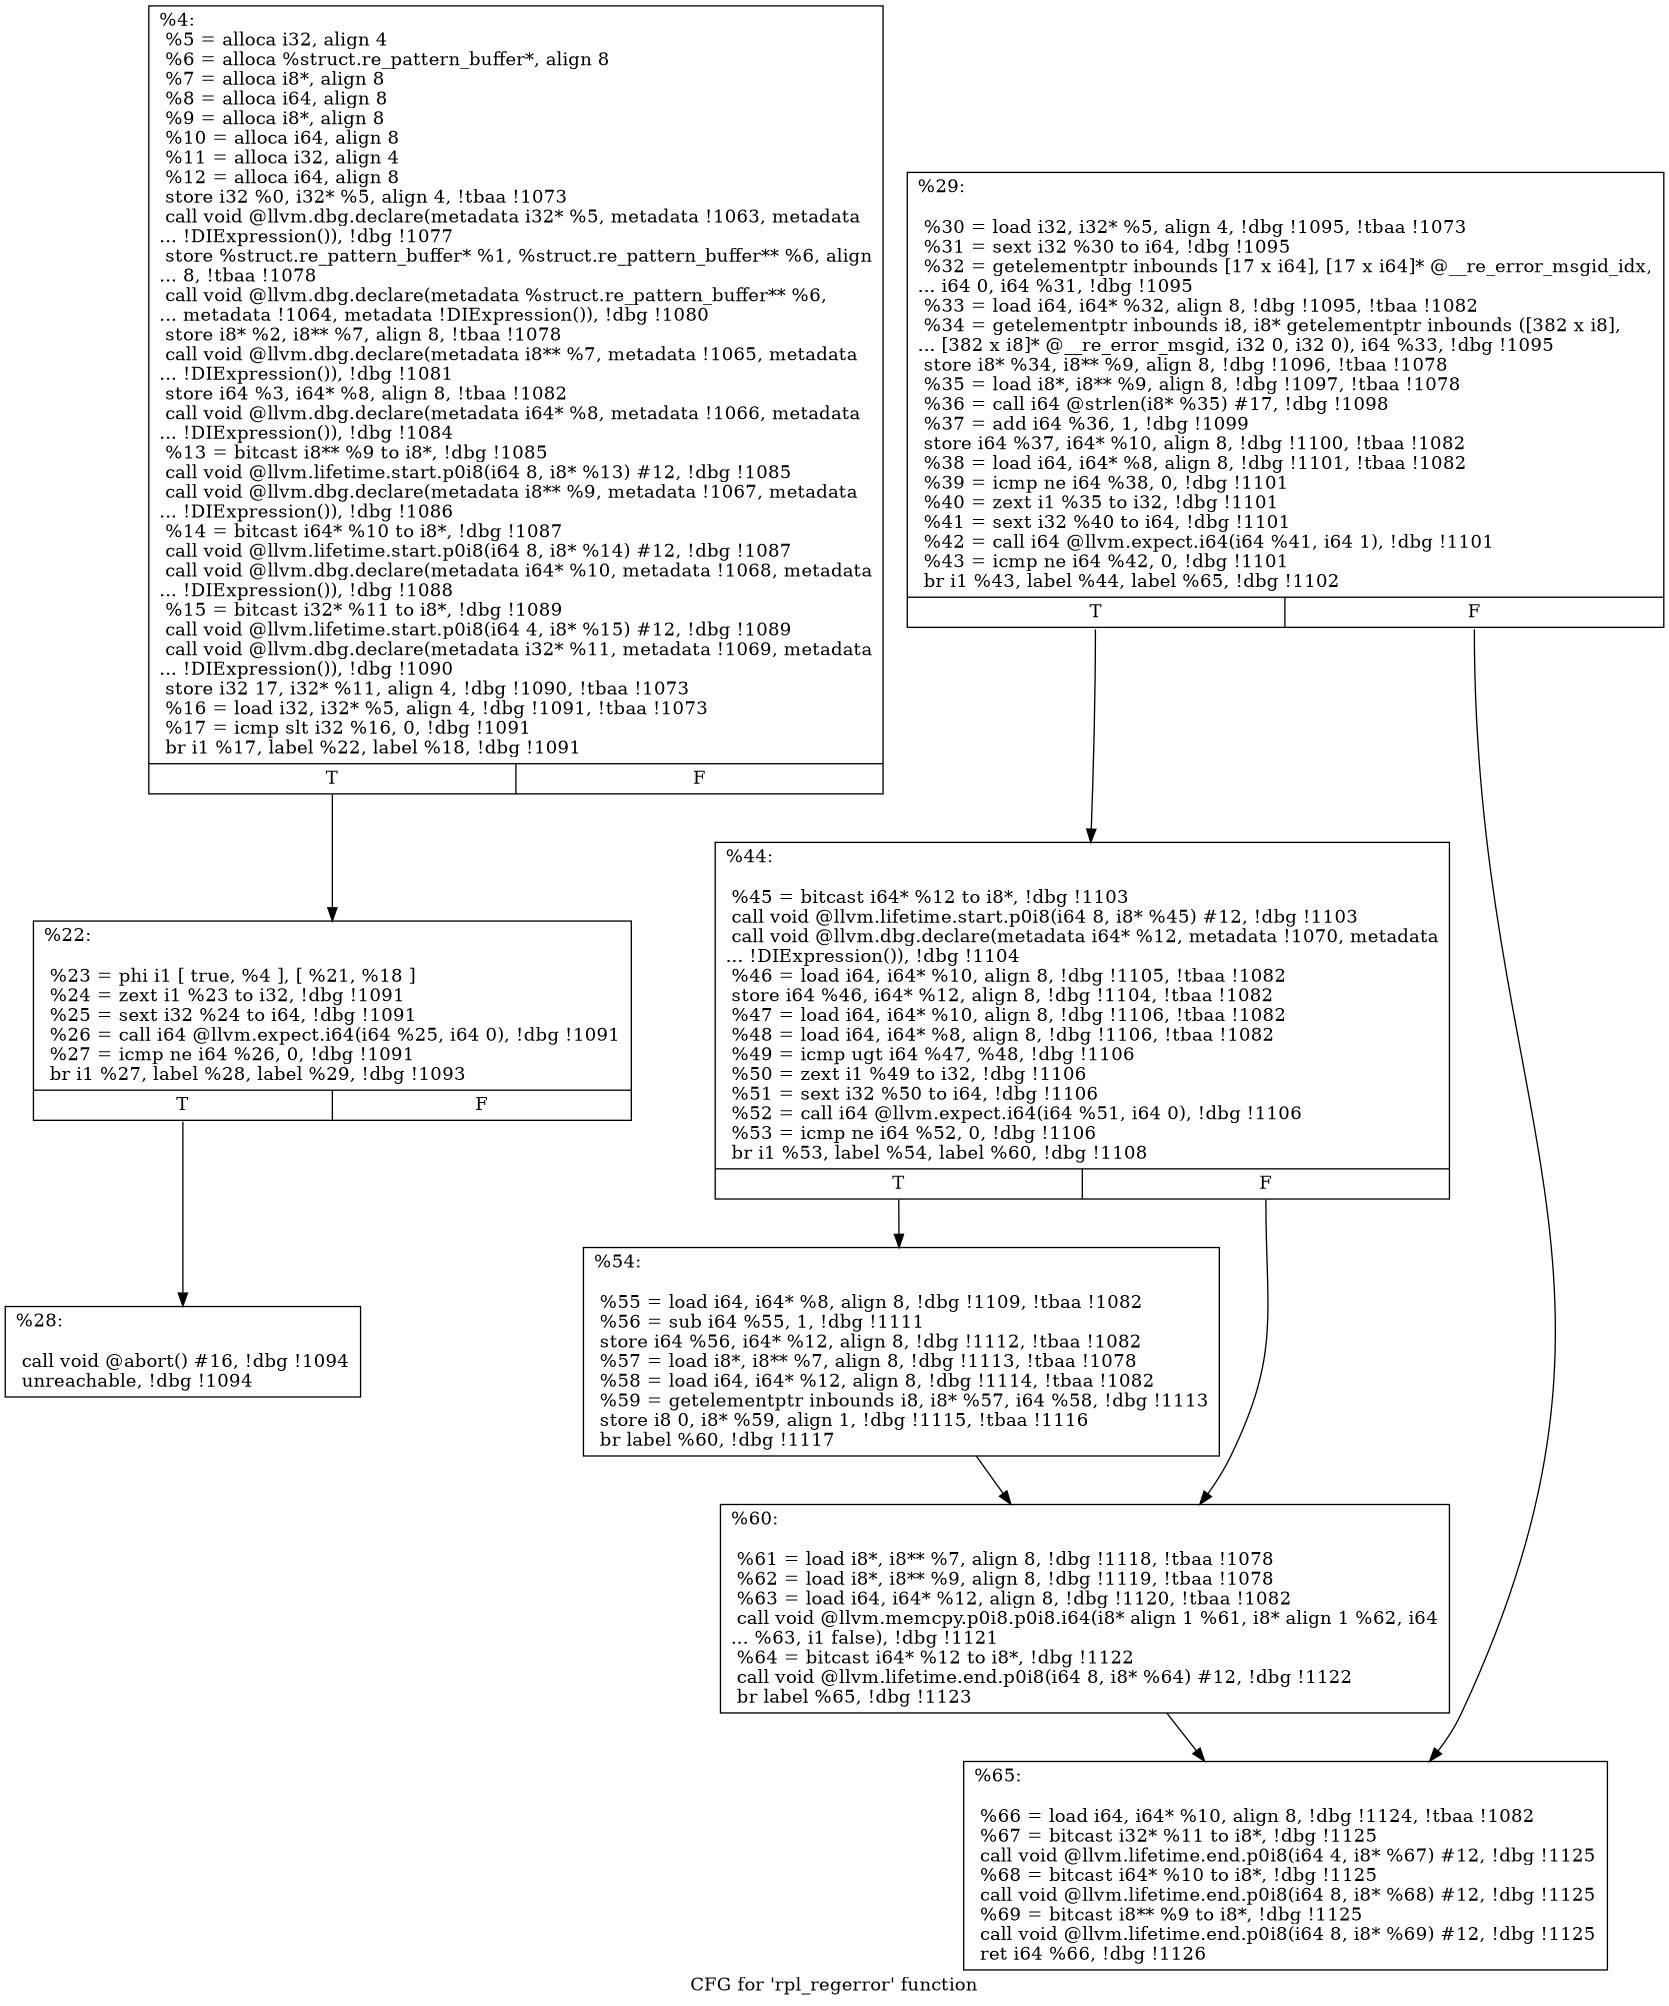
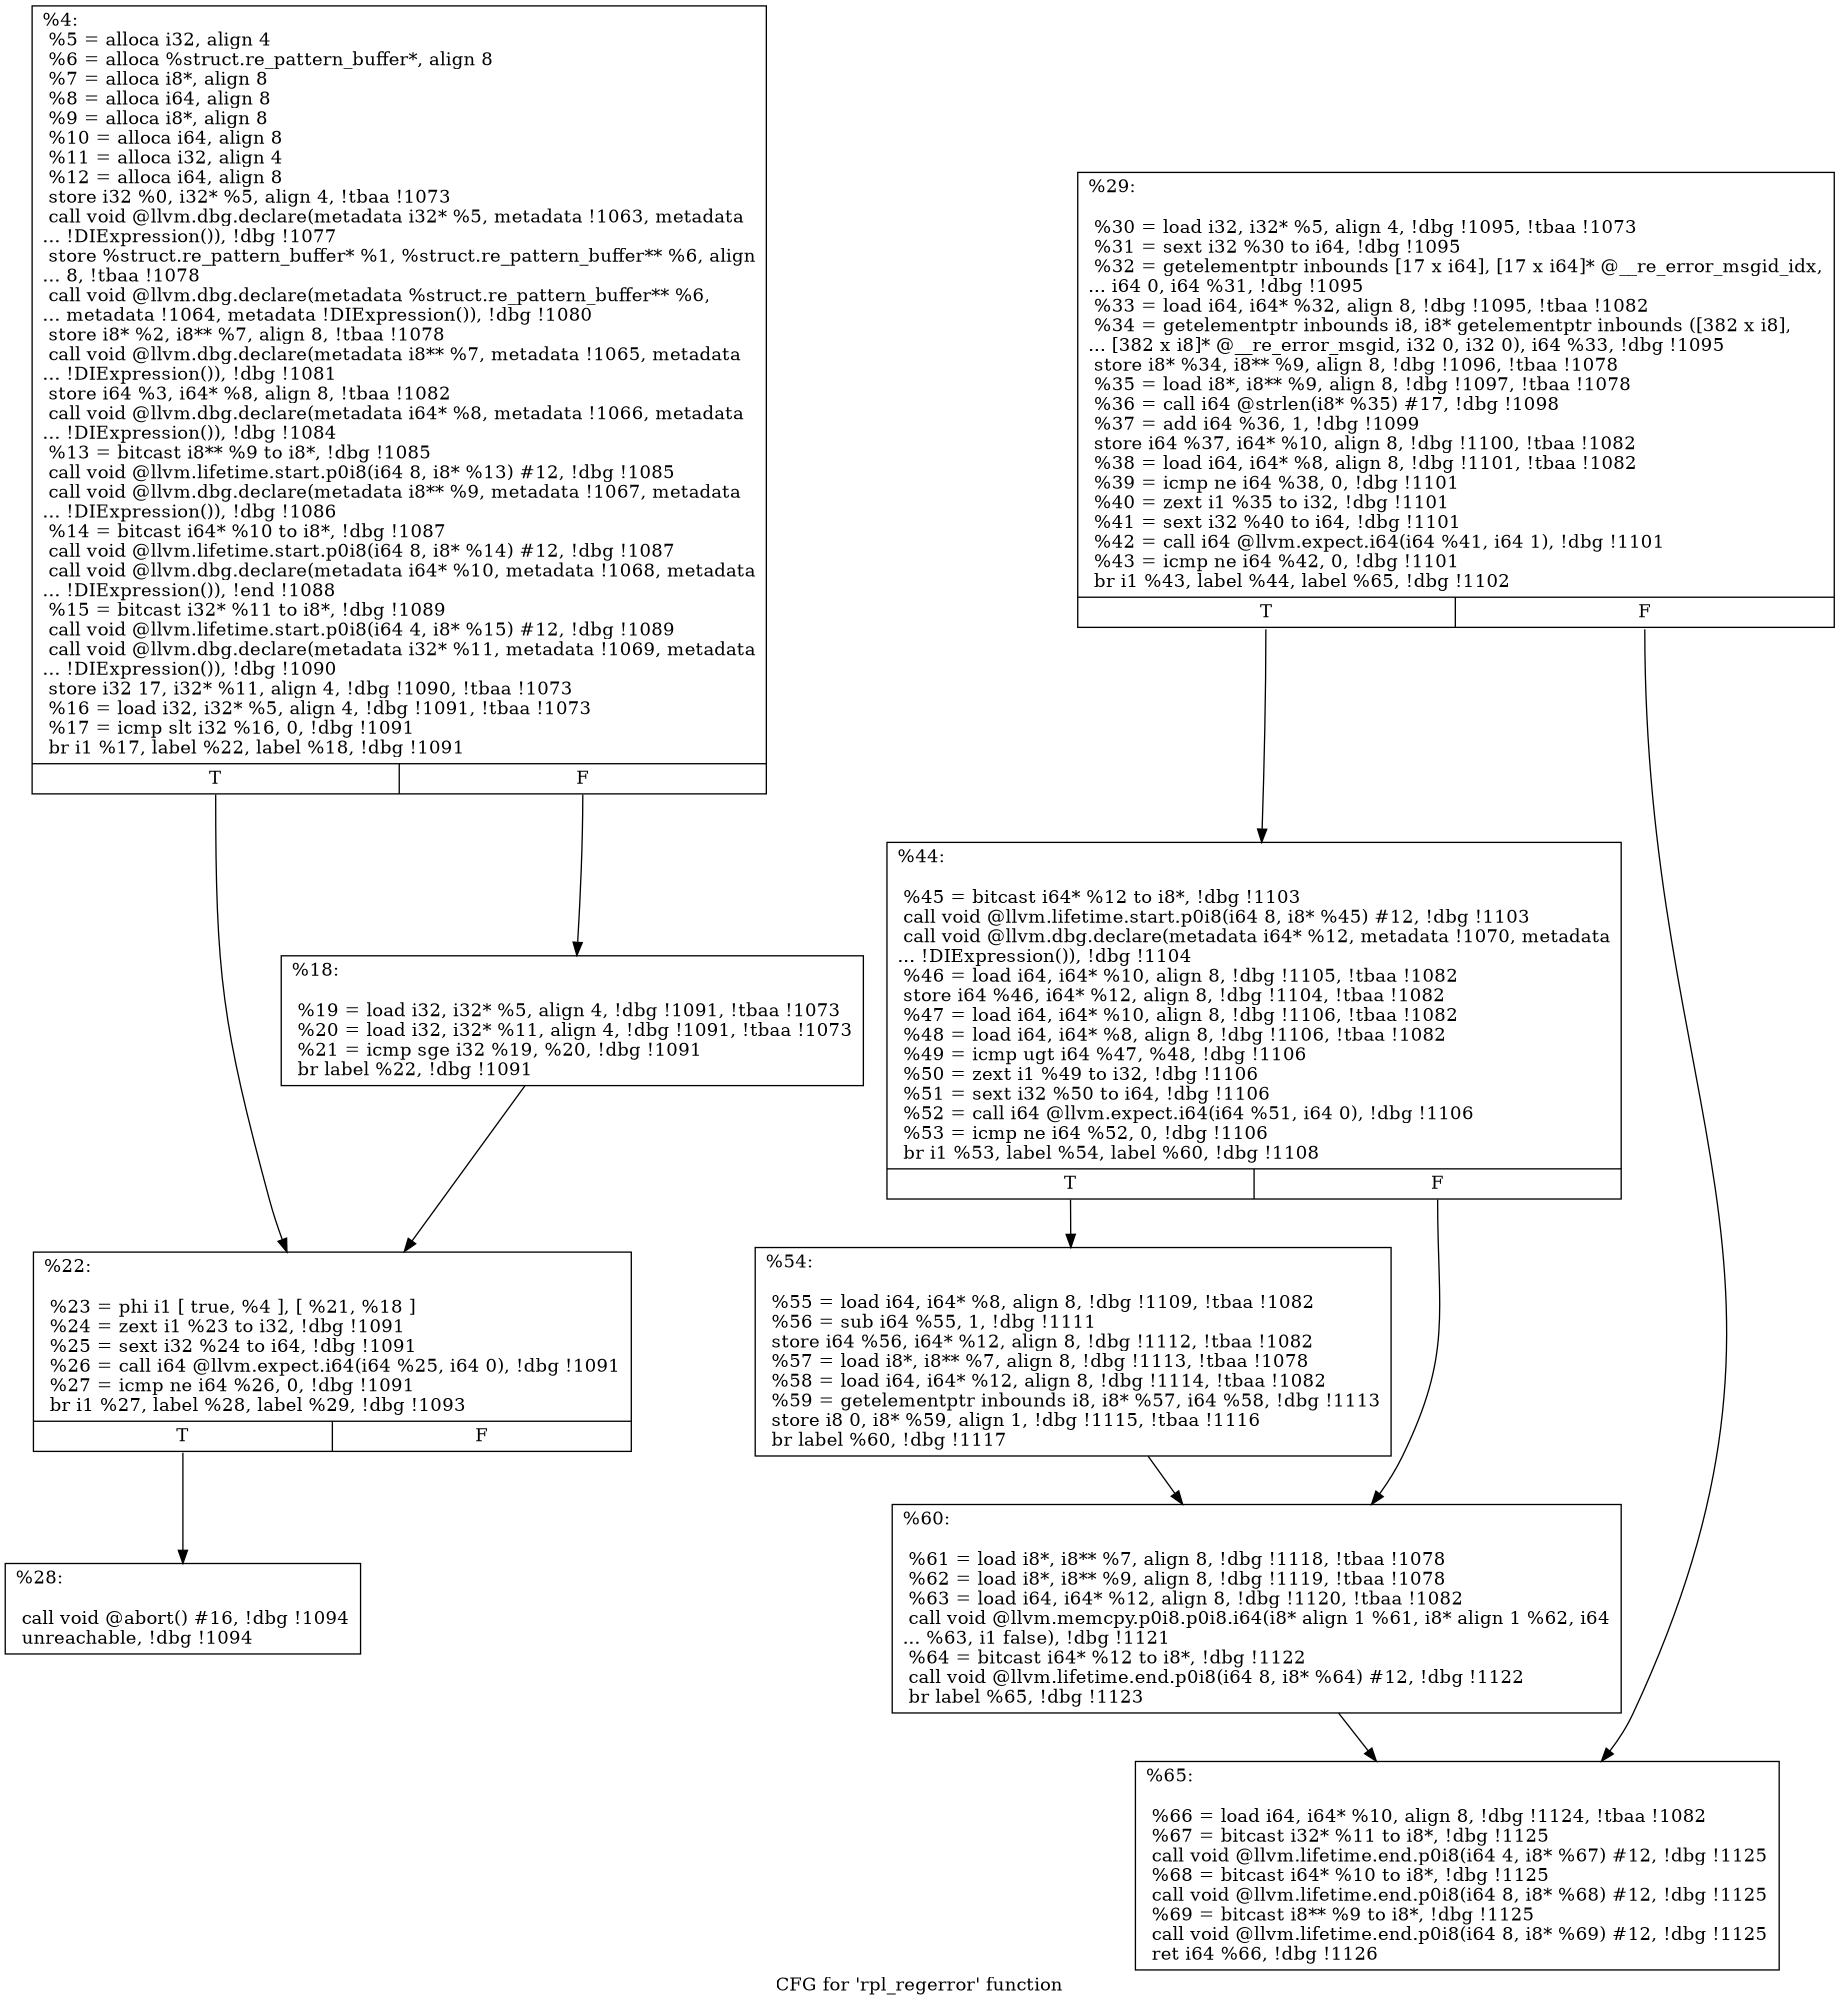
node "%4:": text "... !DIExpression()), !dbg !1088" -> "... !DIExpression()), !end !1088"
node "%18:": added
